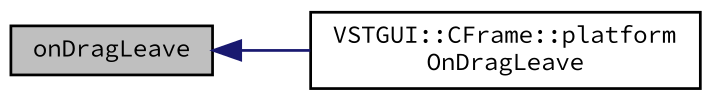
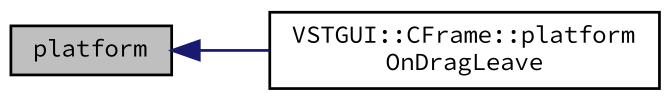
node "onDragLeave": label "onDragLeave" -> "platform"
